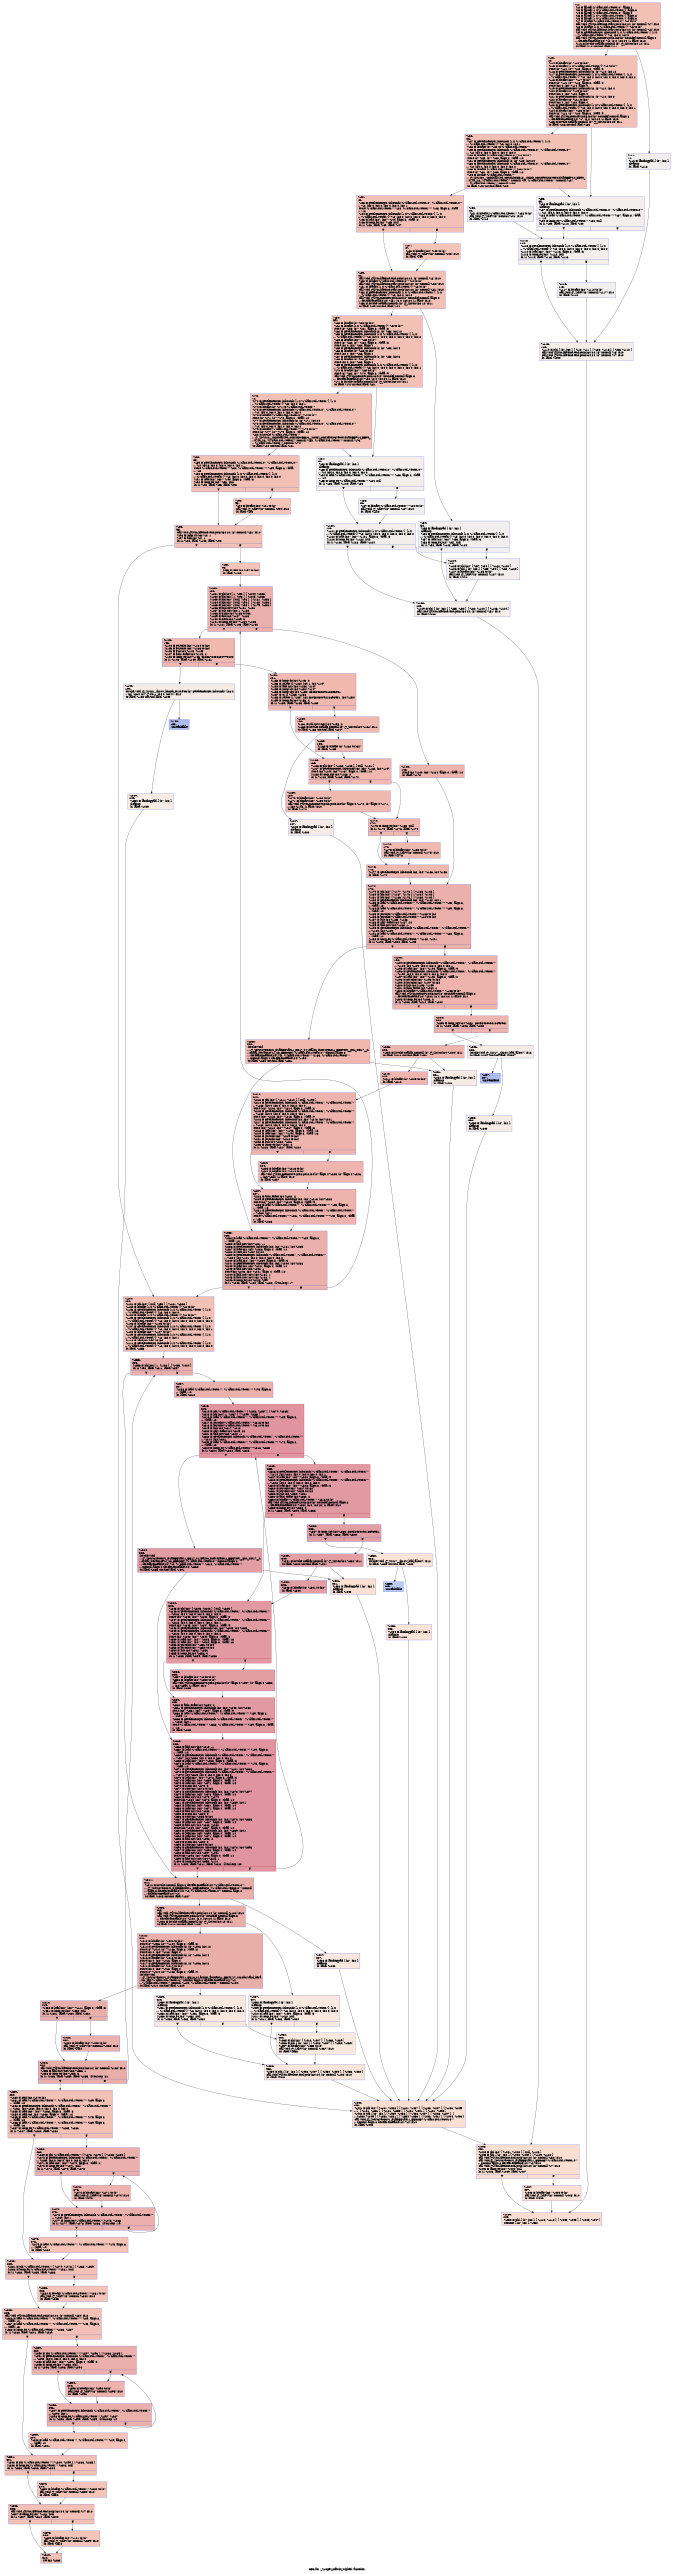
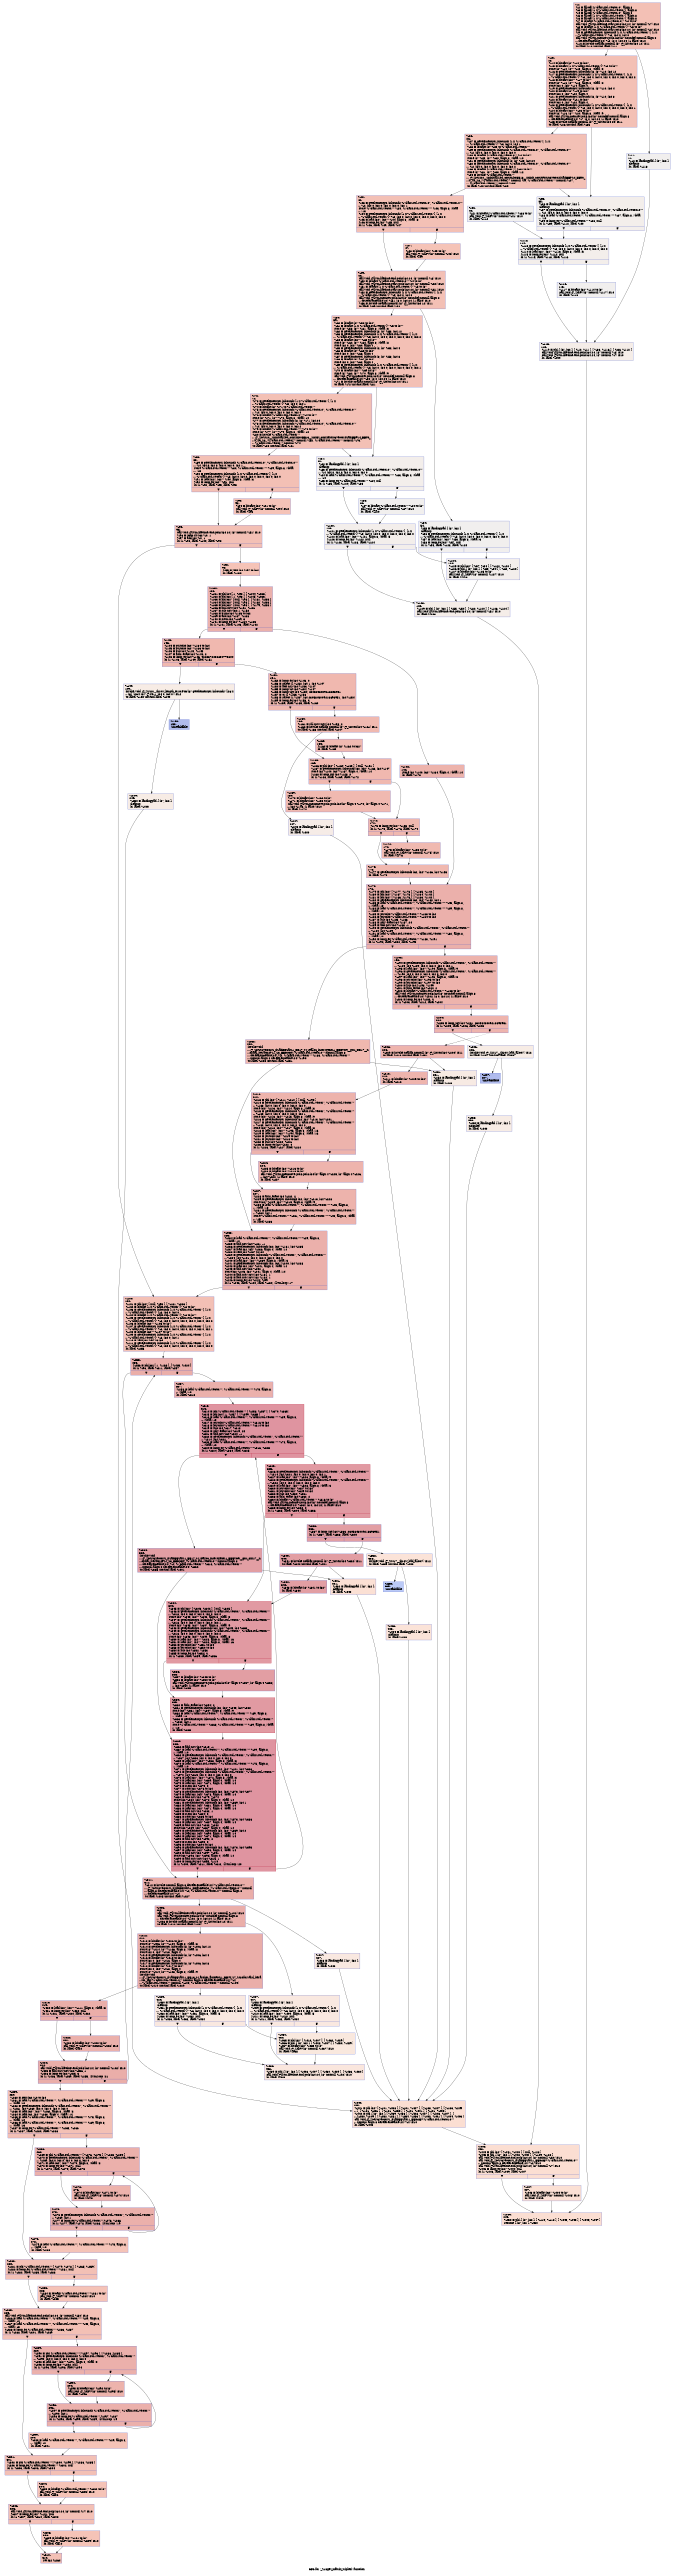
edge "%233:" -> "%130:": removed
node "%253:": text "cleanup" -> "noundef"
edge "%438:" -> "%440:": removed
